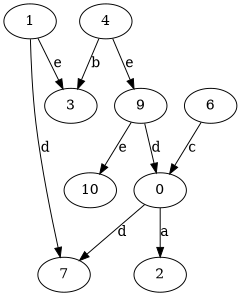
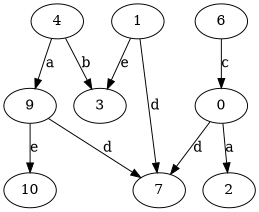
edge "4" -> "9": label "e" -> "a"
edge "9" -> "0": now "9" -> "7"
